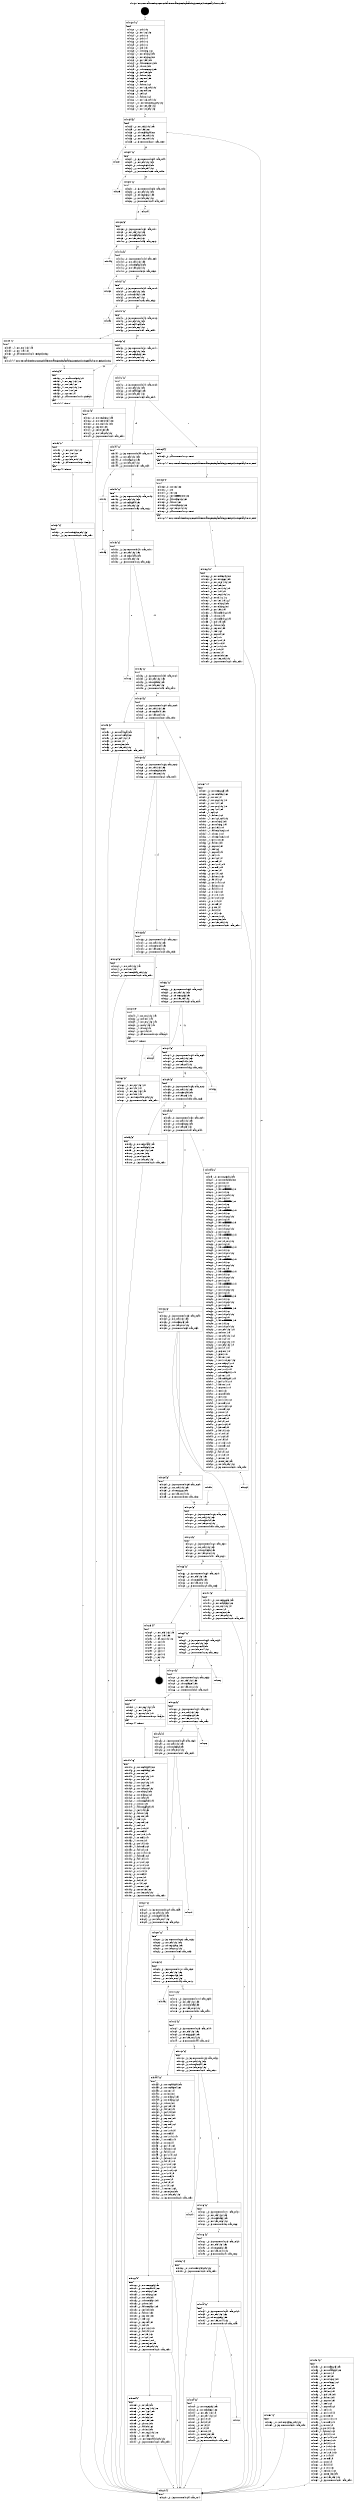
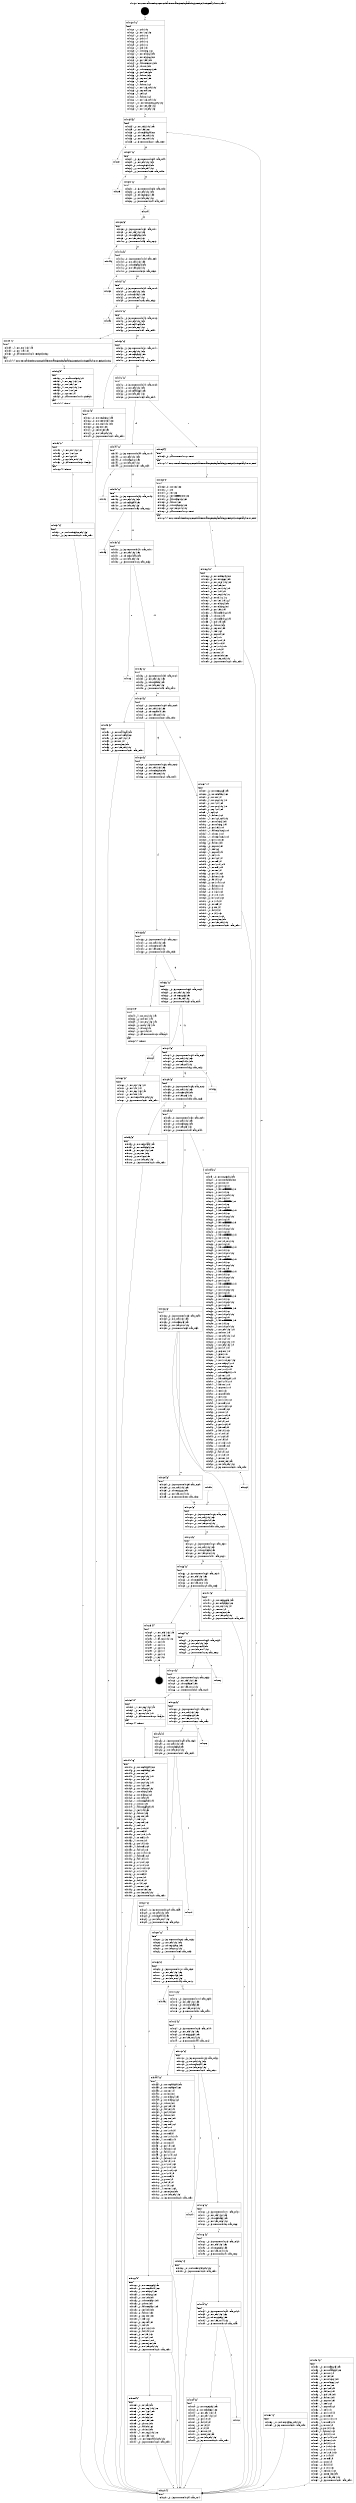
edge "0x4013d0 [28]" -> "0x4013ec [28]": now "0x402094" -> "0x4013ec [28]"
edge "0x40145c [28]" -> "0x401f25 [29]": now "0x40145c [28]" -> "0x401478 [28]"
edge "0x401fc7" -> "0x401fa3": now "0x4014b0 [28]" -> "0x401fa3"
edge "0x40153c [28]" -> "0x401558 [28]": added, label "13"
node "0x40216d [28]": removed
edge "0x401c4f [29]" -> "0x401c6c [32]": now "0x40223a" -> "0x401c6c [32]"
